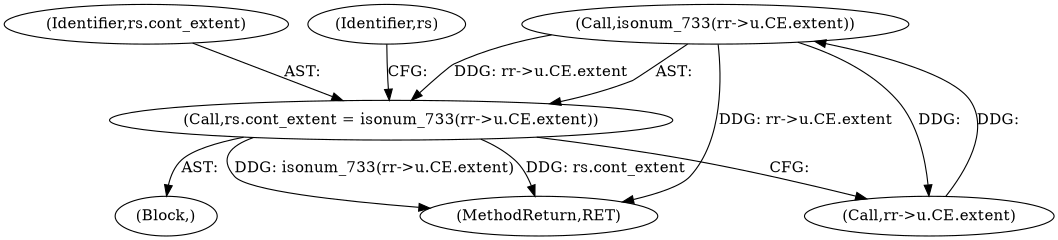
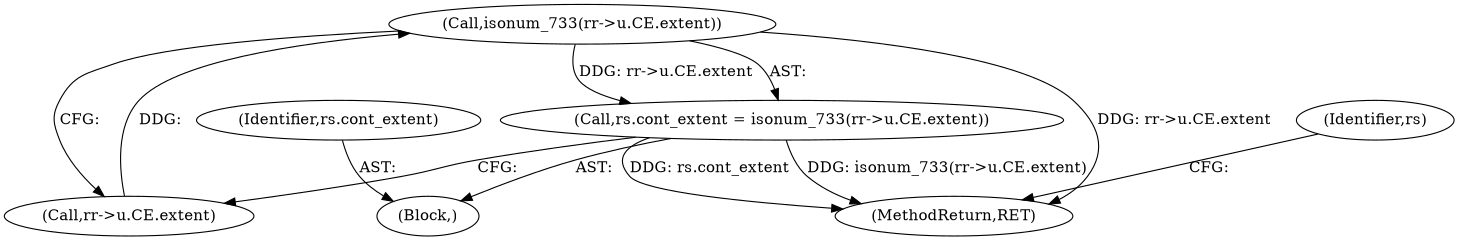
edge "(Identifier,rs)" -> "(Call,rs.cont_extent = isonum_733(rr->u.CE.extent))": now "(Identifier,rs)" -> "(MethodReturn,RET)"
edge "(Identifier,rs.cont_extent)" -> "(Call,rs.cont_extent = isonum_733(rr->u.CE.extent))": now "(Identifier,rs.cont_extent)" -> "(Block,)"
edge "(Call,isonum_733(rr->u.CE.extent))" -> "(Call,rr->u.CE.extent)": label "DDG: " -> "CFG: "
